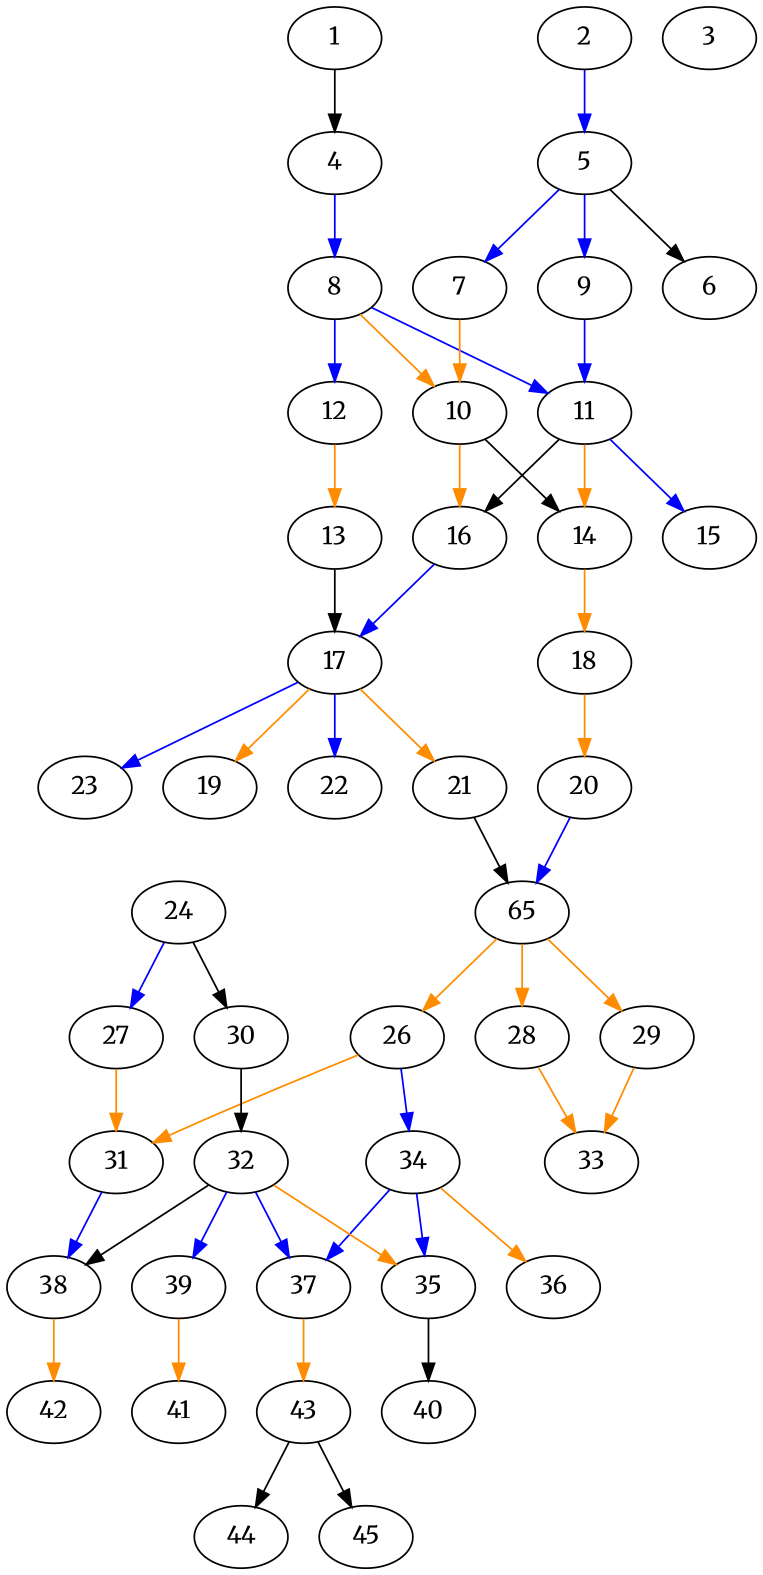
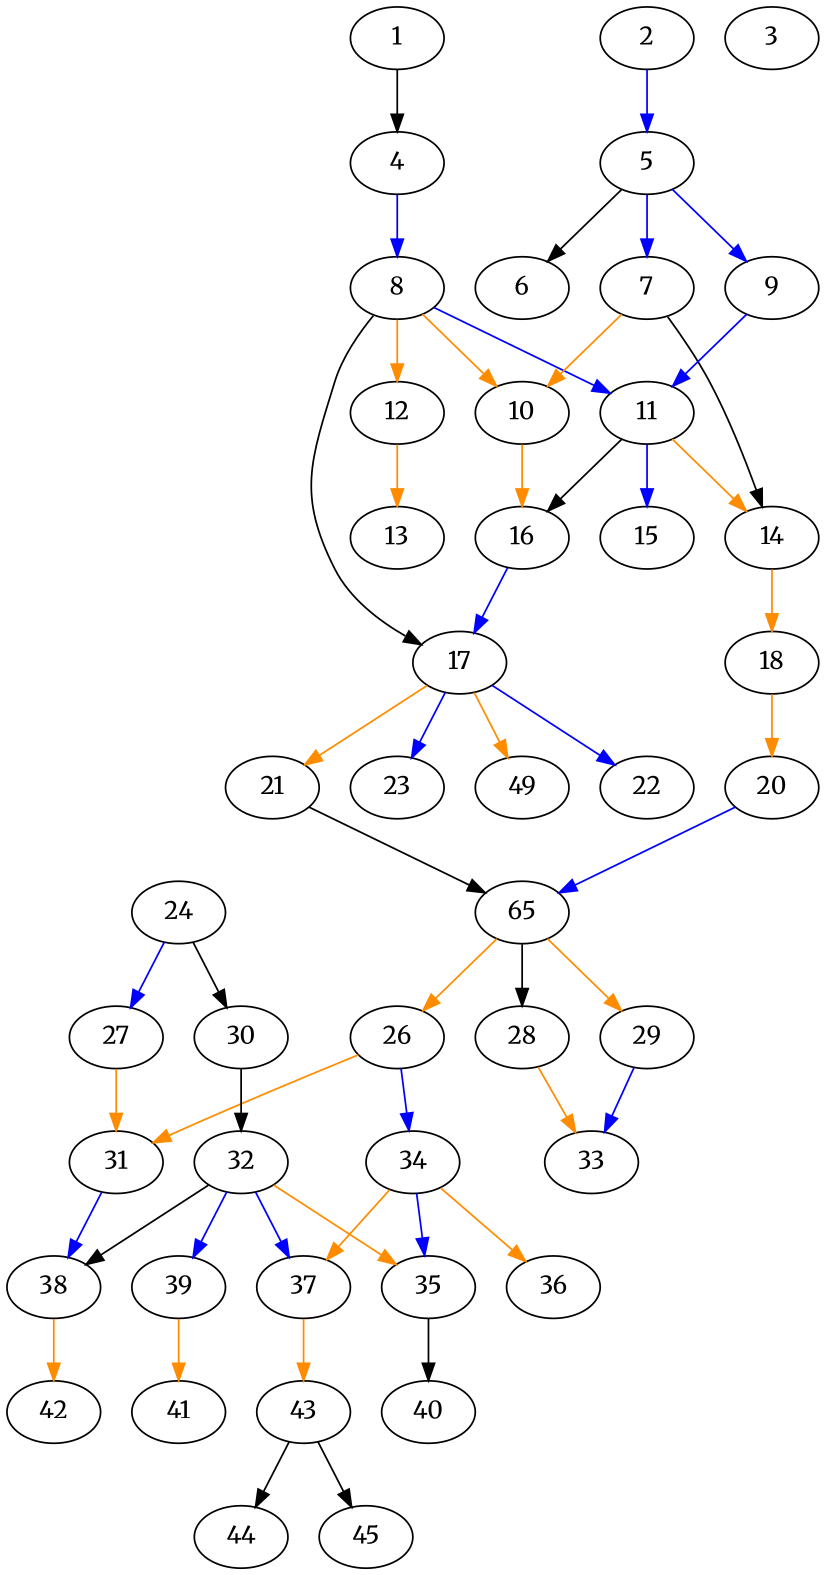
edge "8" -> "12": color blue -> darkorange
edge "10" -> "14": now "7" -> "14"
edge "13" -> "17": now "8" -> "17"
node "19": label "19" -> "49"
edge "65" -> "28": color darkorange -> black
edge "29" -> "33": color darkorange -> blue
edge "34" -> "37": color blue -> darkorange
